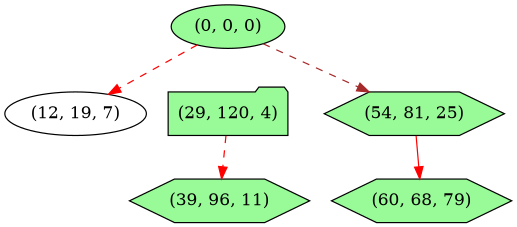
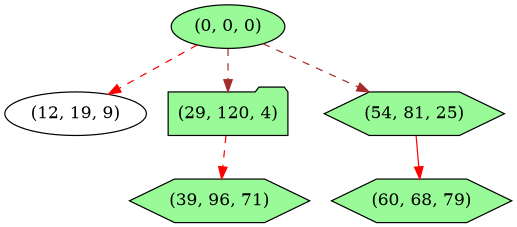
edge "(0, 0, 0)" -> "(29, 120, 4)": added
node "(12, 19, 7)": label "(12, 19, 7)" -> "(12, 19, 9)"
node "(39, 96, 11)": label "(39, 96, 11)" -> "(39, 96, 71)"
